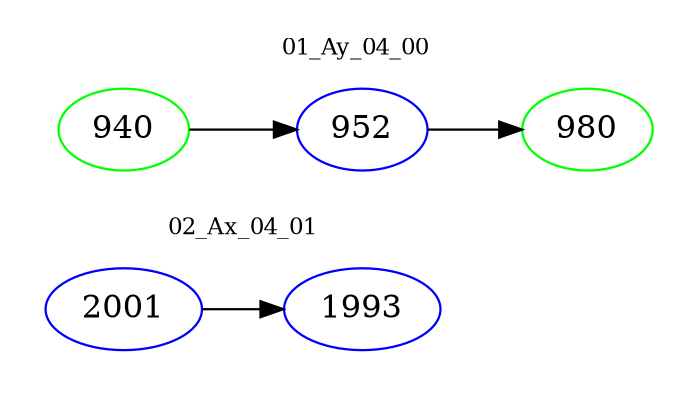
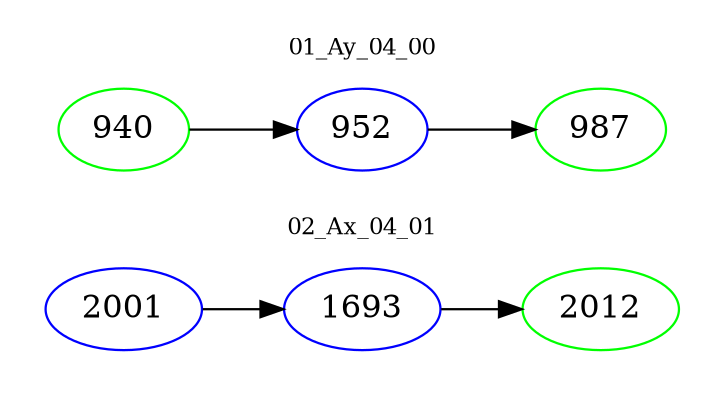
node "980": label "980" -> "987"
node "1993": label "1993" -> "1693"
node "2012": added
